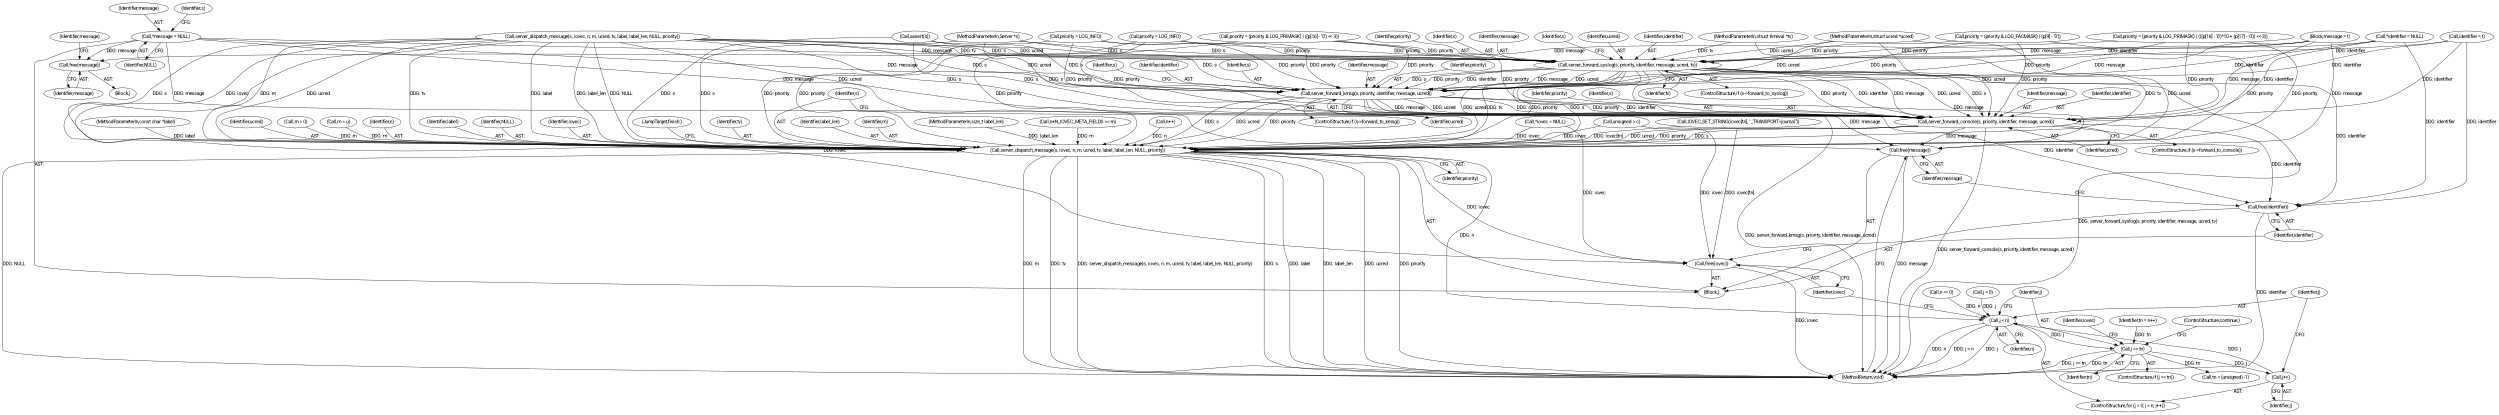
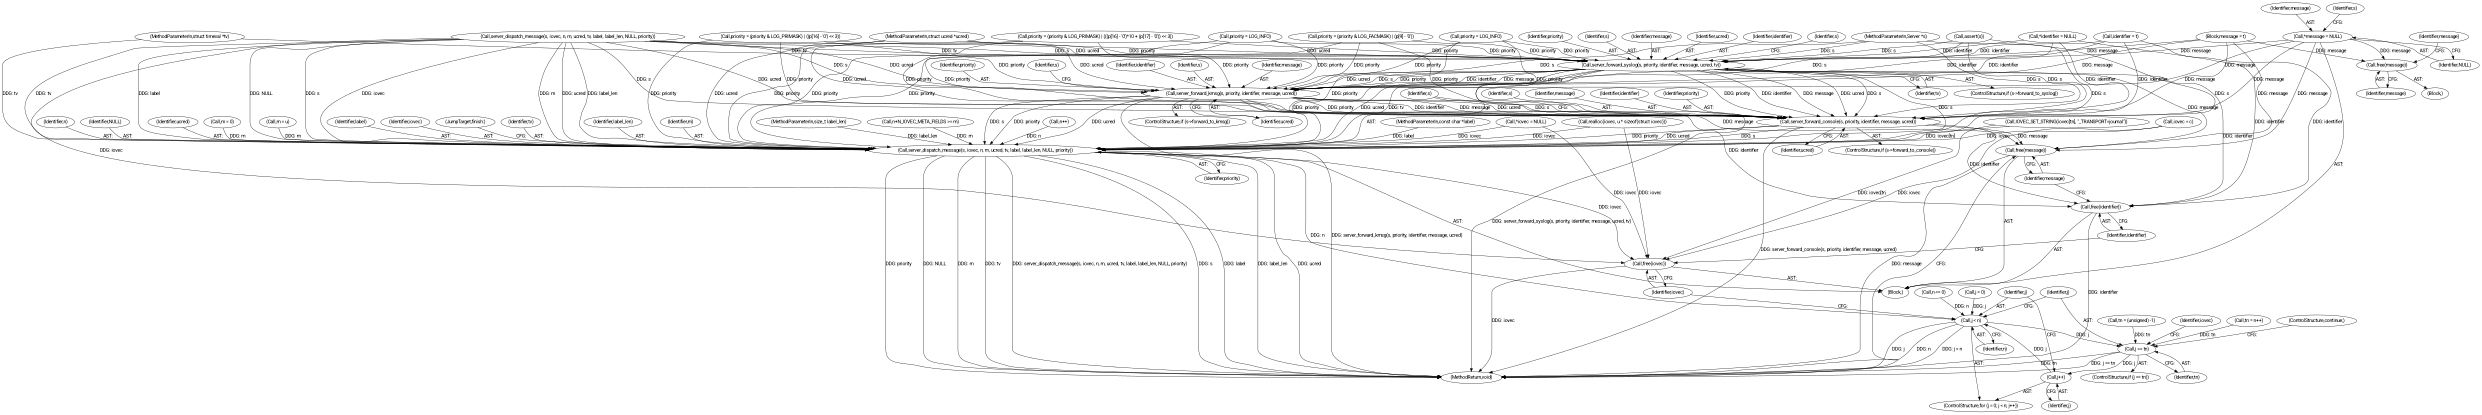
node "(Call,realloc(iovec, u * sizeof(struct iovec)))": added
node "(Call,unsigned = c)": label "(Call,unsigned = c)" -> "(Call,iovec = c)"
node "(Identifier,tn = n++)": label "(Identifier,tn = n++)" -> "(Call,tn = n++)"
edge "(Call,j == tn)" -> "(Call,tn = (unsigned) -1)": reversed
